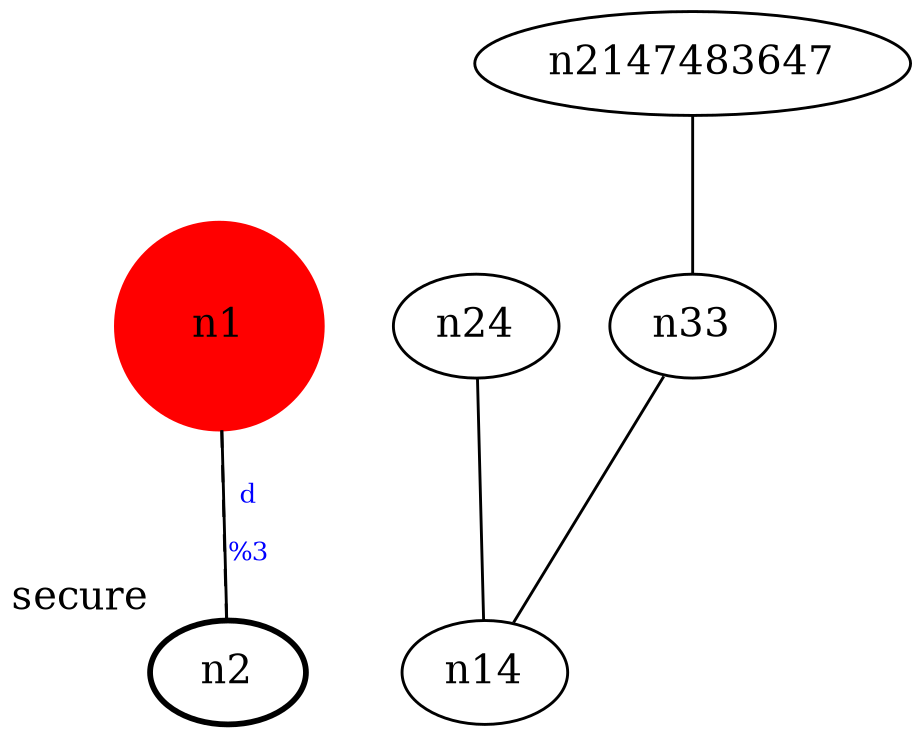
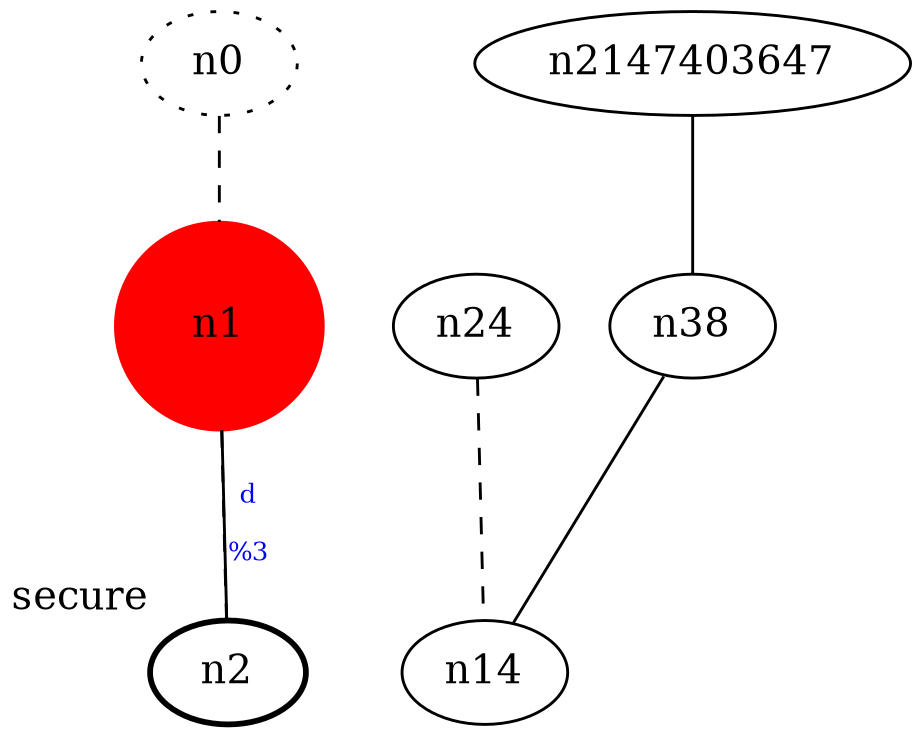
node "n0": added
node "n2147483647": label "n2147483647" -> "n2147403647"
node "n33": label "n33" -> "n38"
edge "n24" -- "n14": style solid -> dashed
